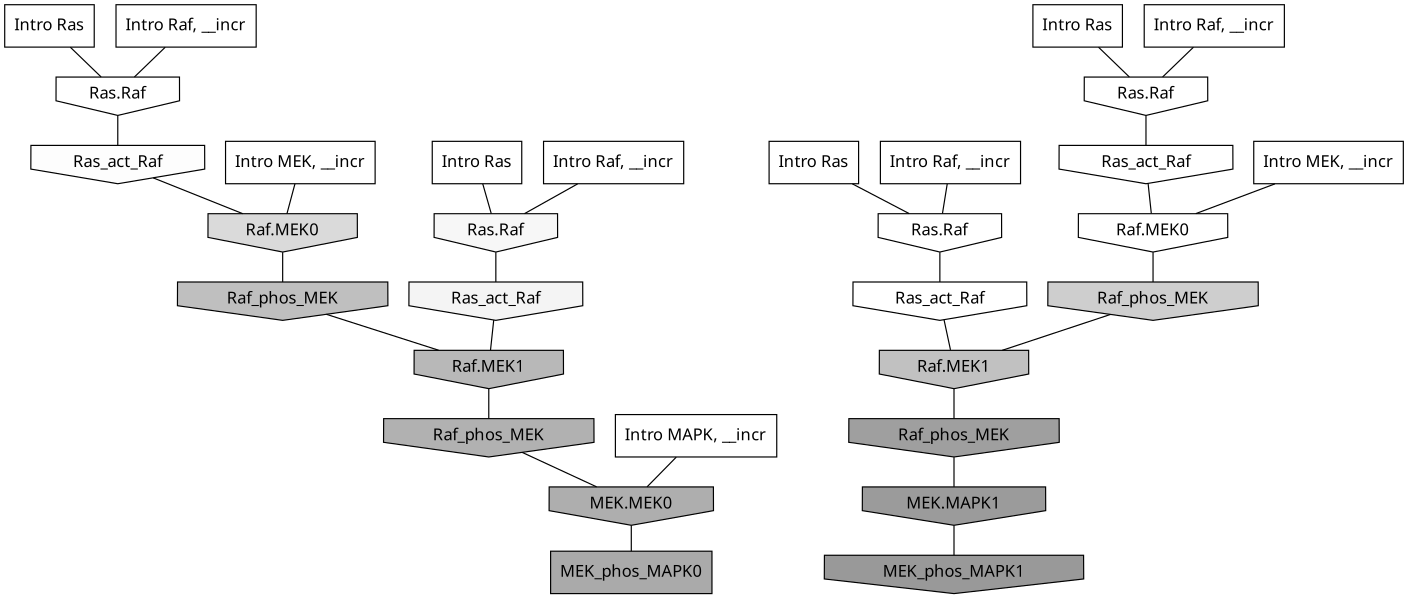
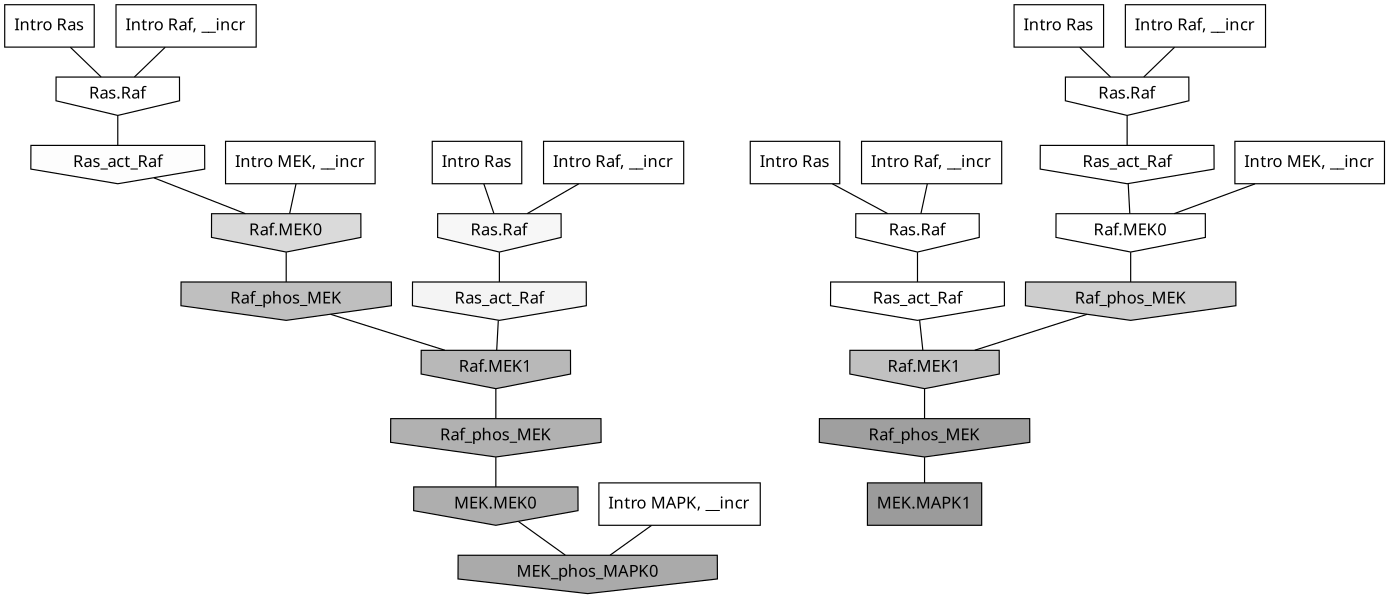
edge "Intro MAPK, __incr" -- "MEK.MEK0": now "Intro MAPK, __incr" -- "MEK_phos_MAPK0"
node "MEK.MAPK1": shape invhouse -> box
node "MEK_phos_MAPK0": shape box -> invhouse
node "MEK_phos_MAPK1": removed
